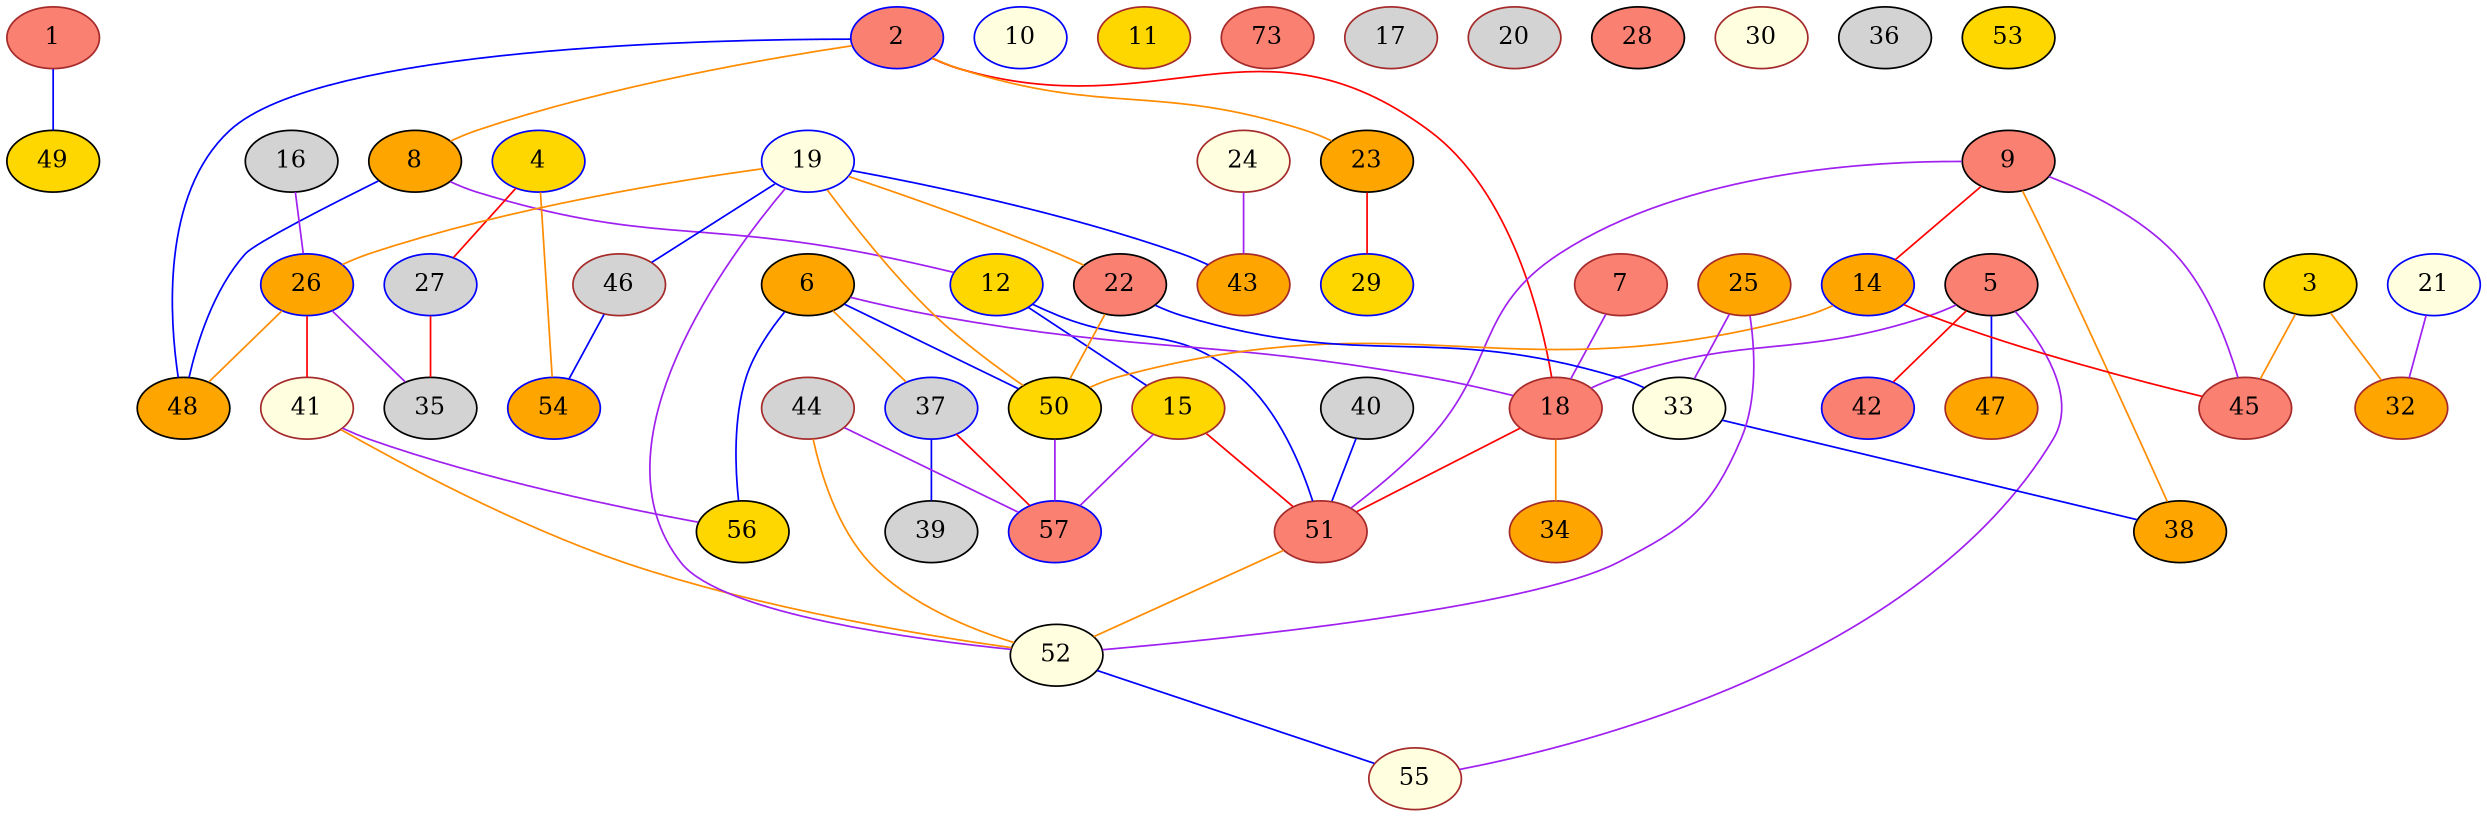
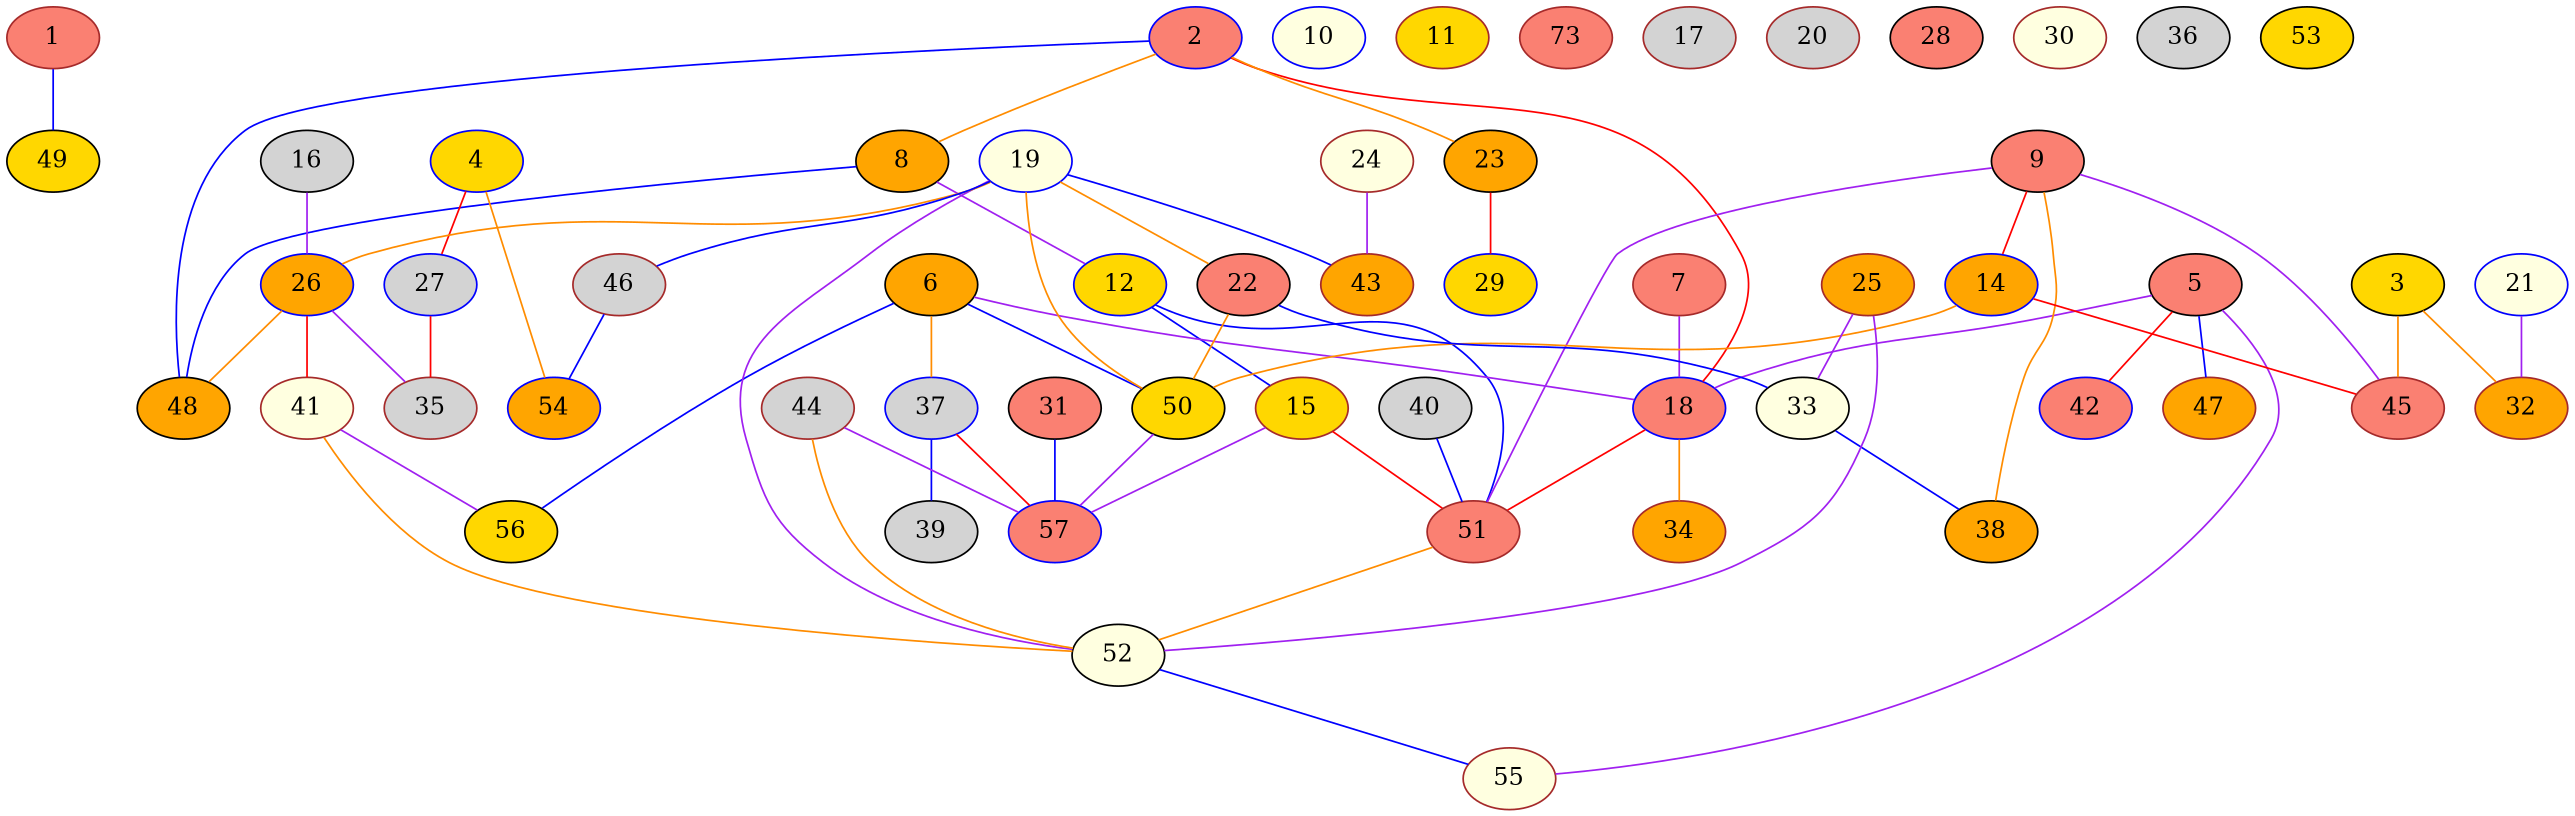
node "35": color black -> brown
node "31": added
node "18": color brown -> blue
